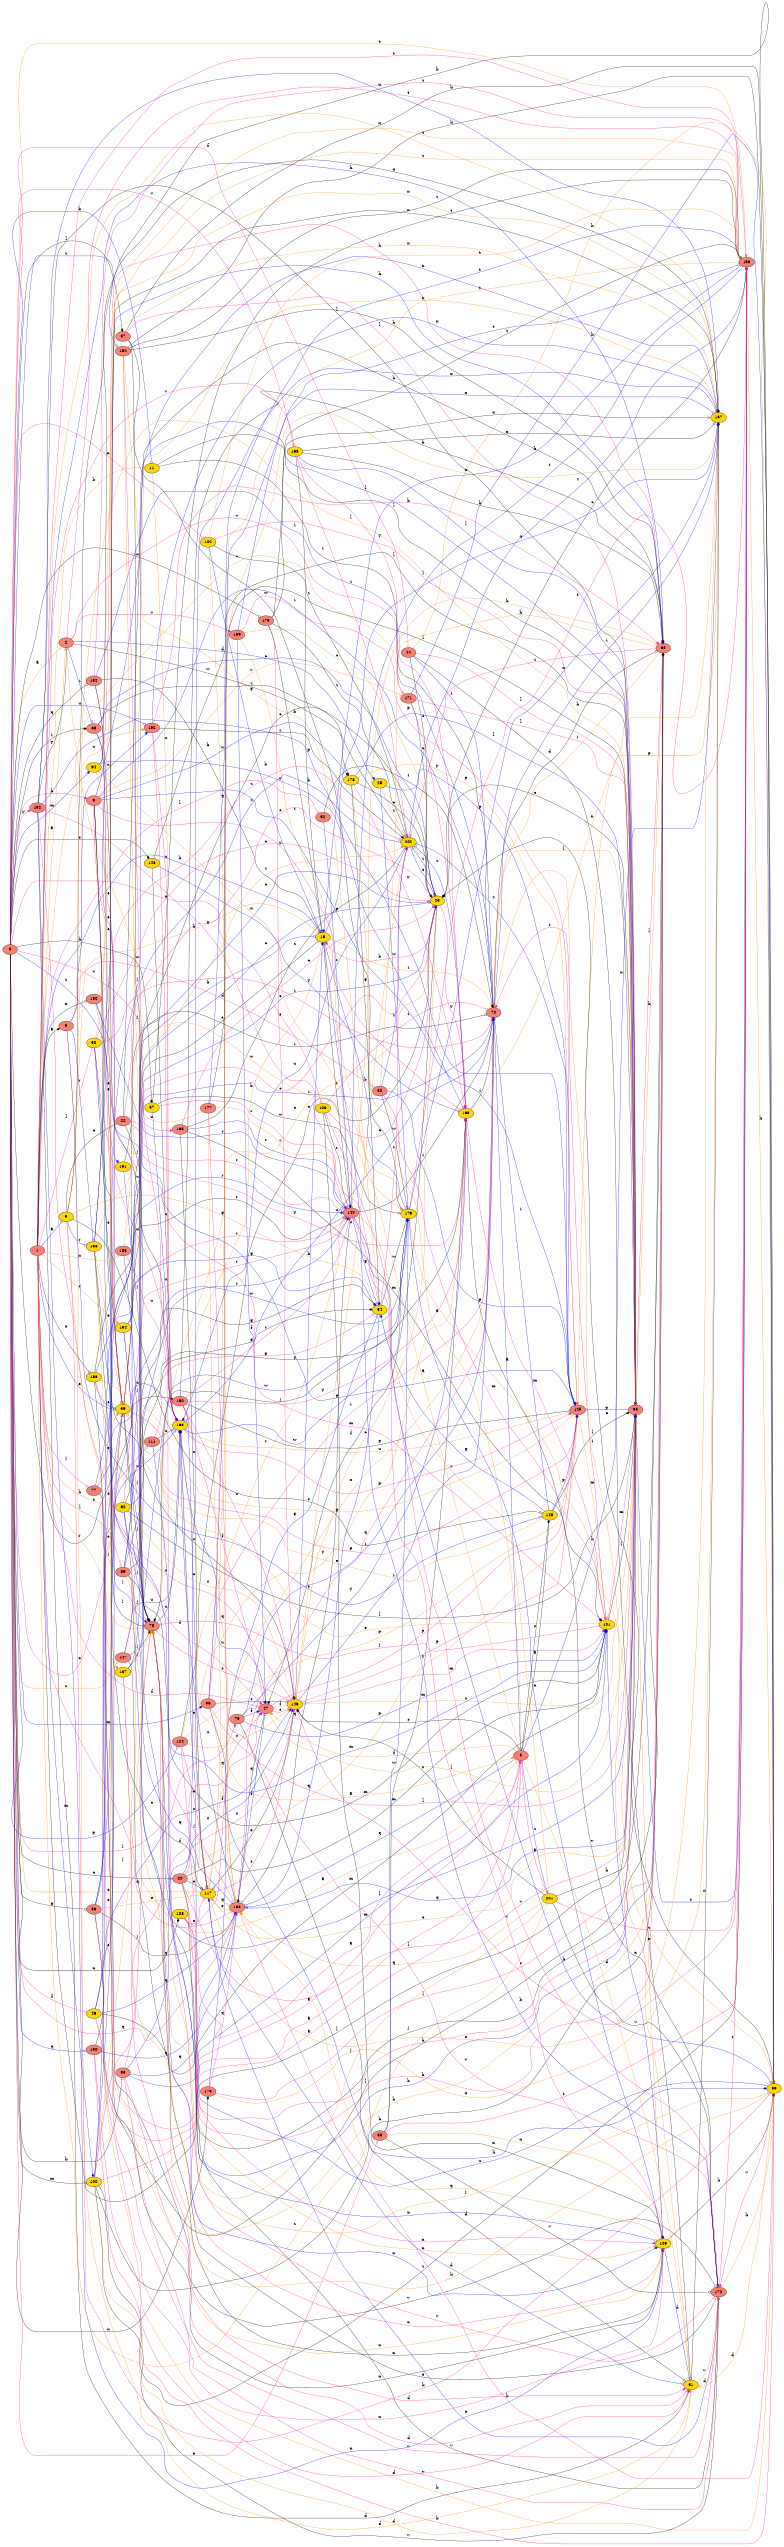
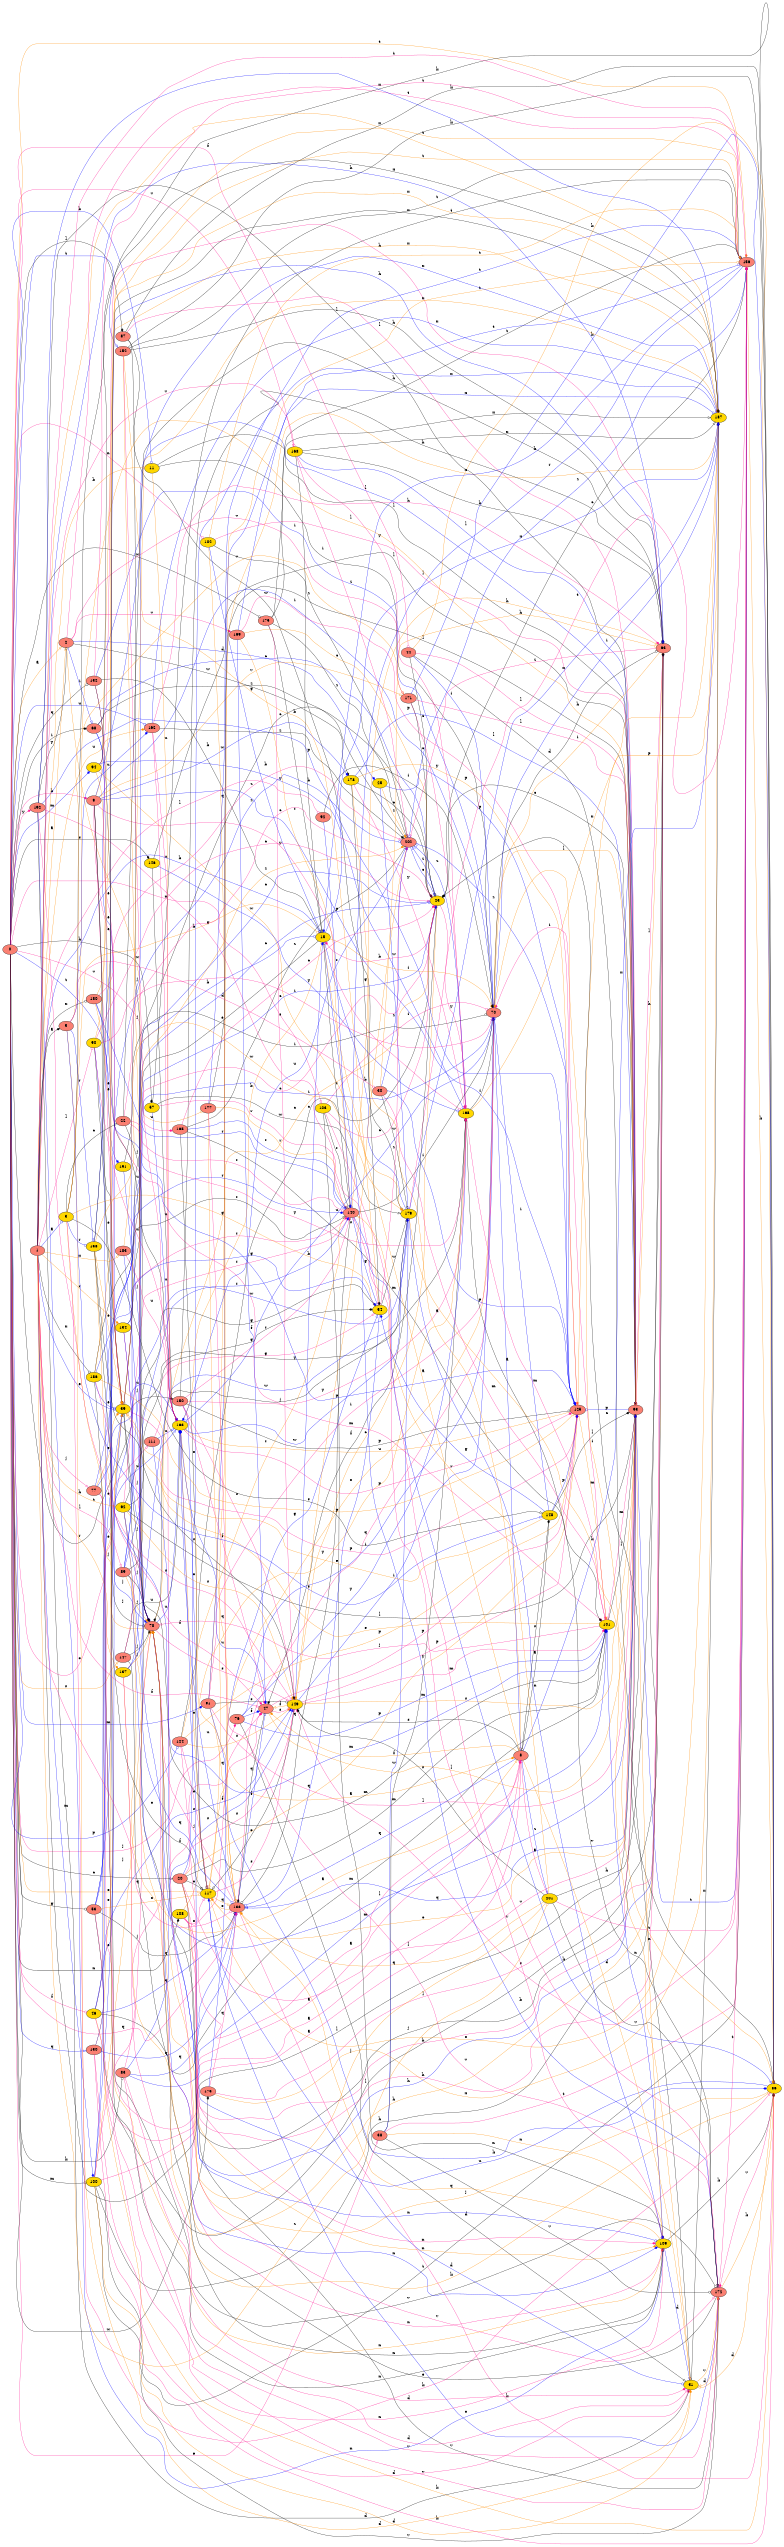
node "202": fillcolor gold -> salmon
node "96": label "96" -> "91"
